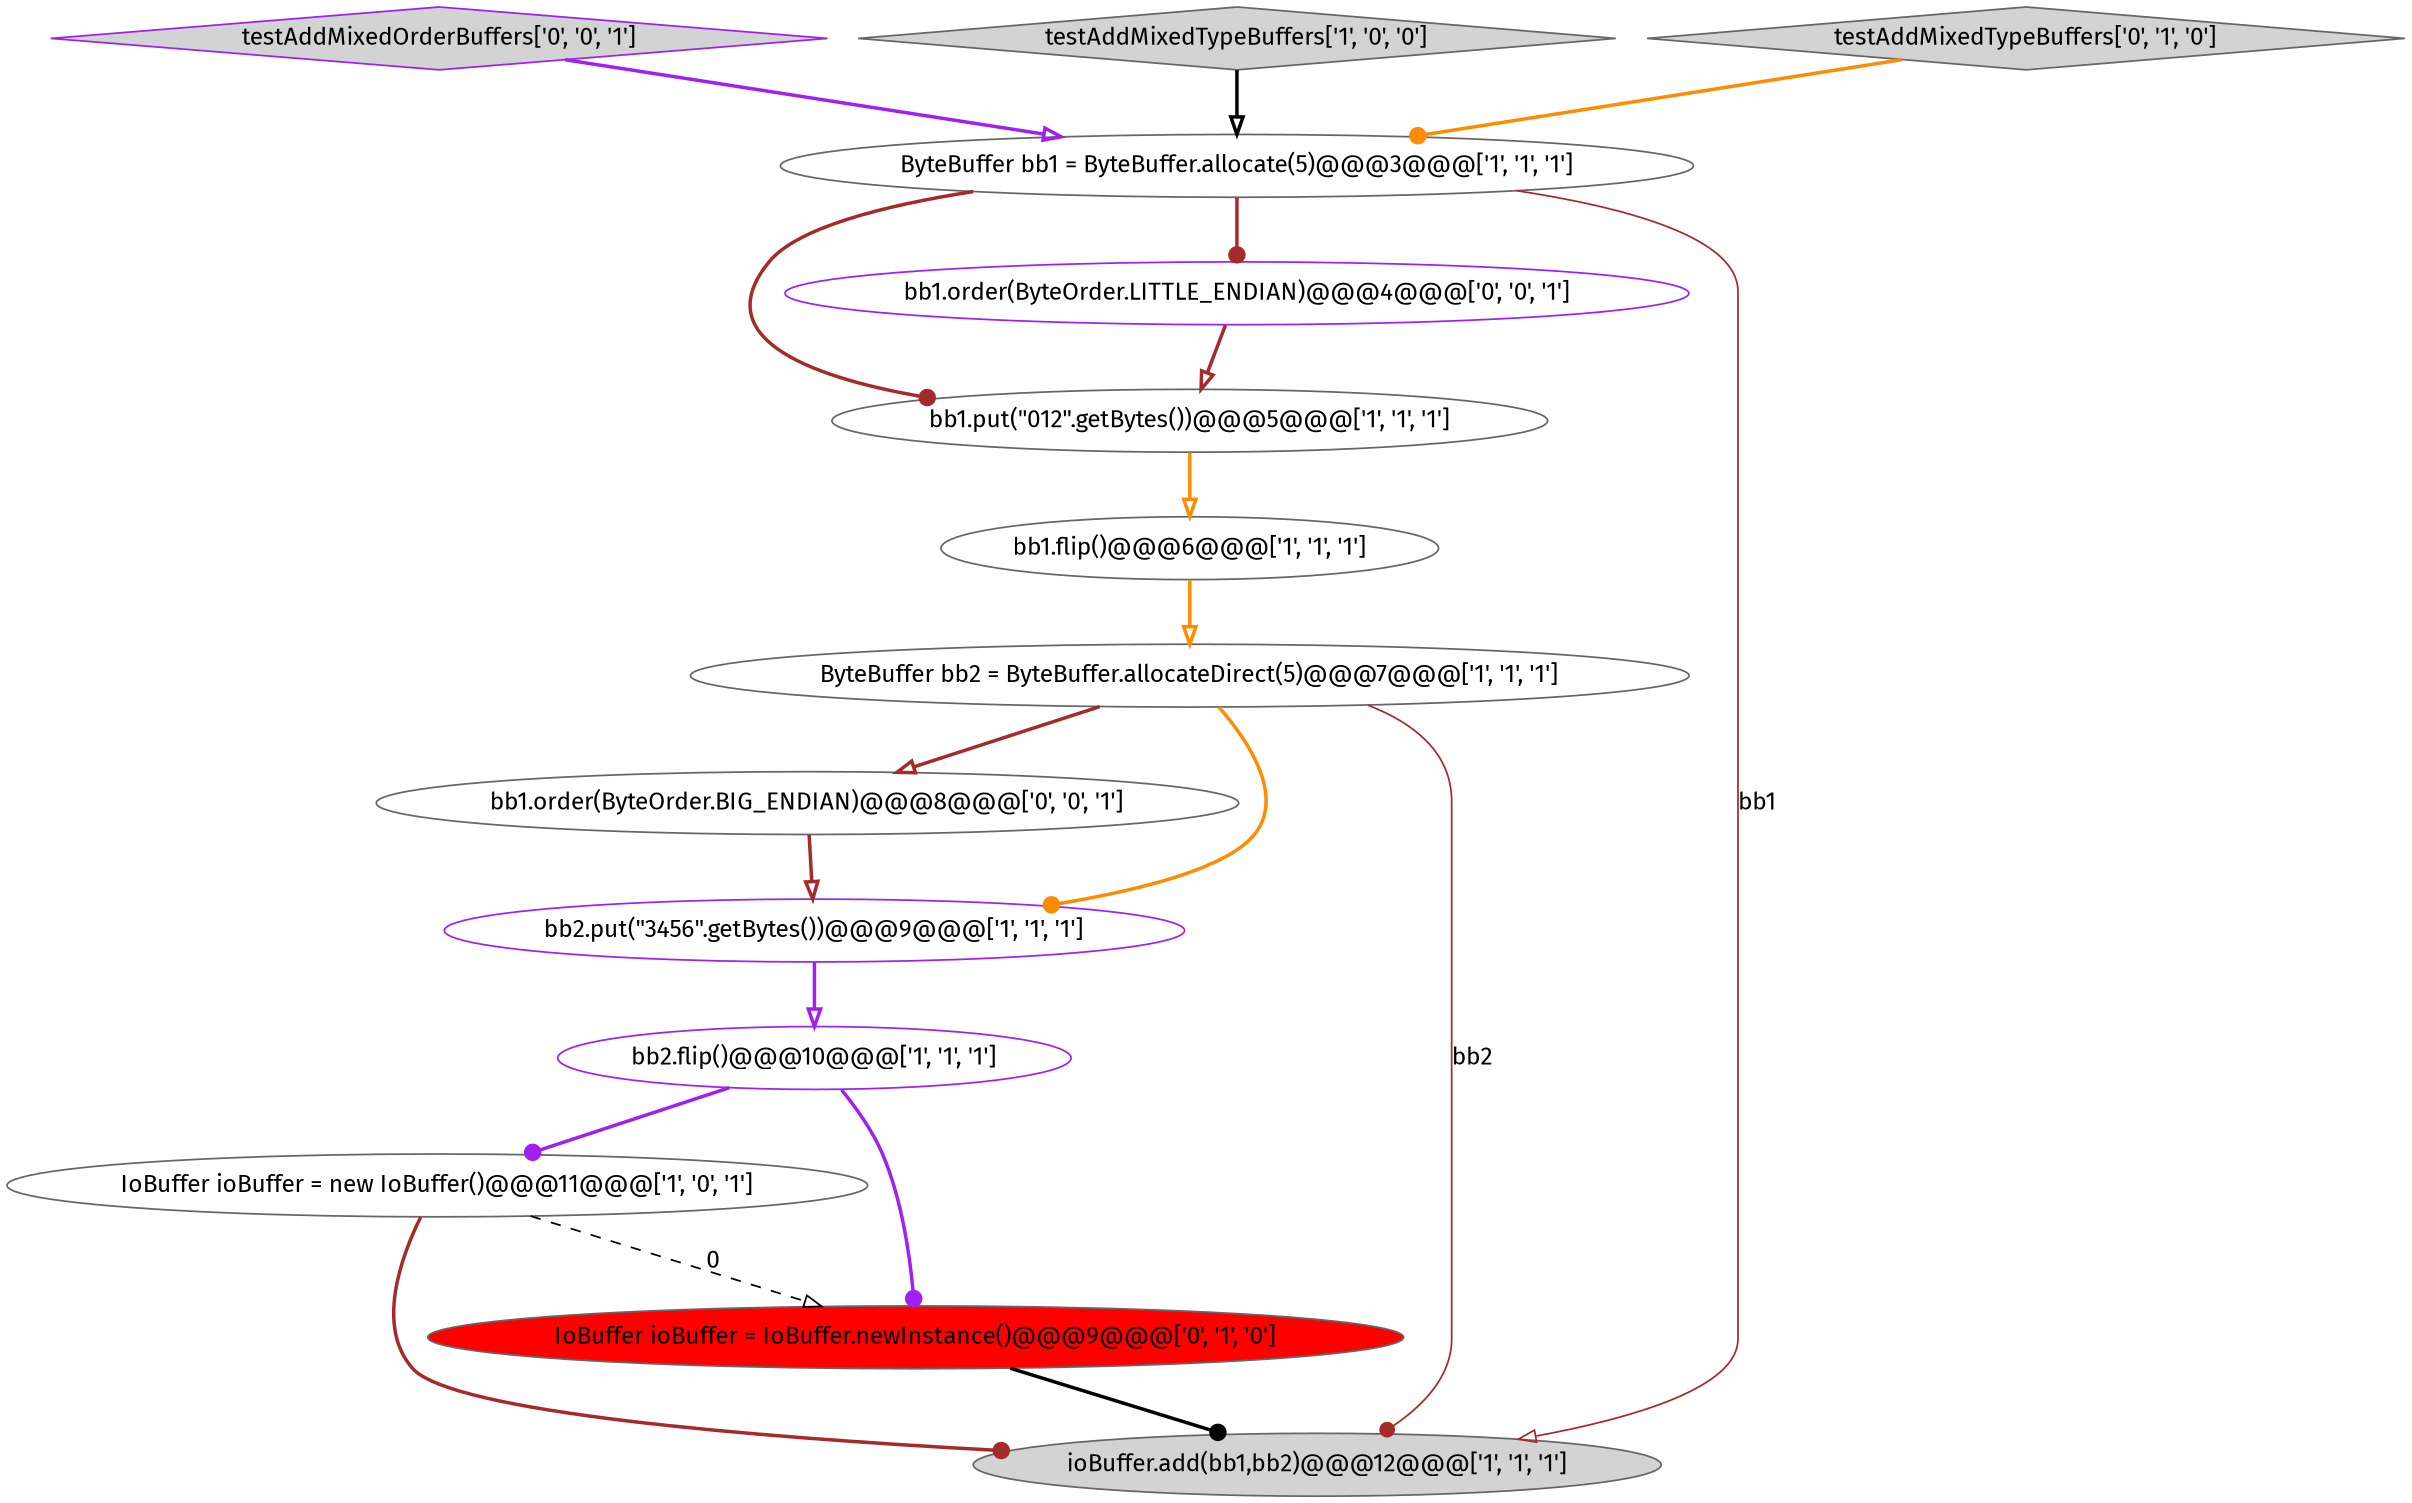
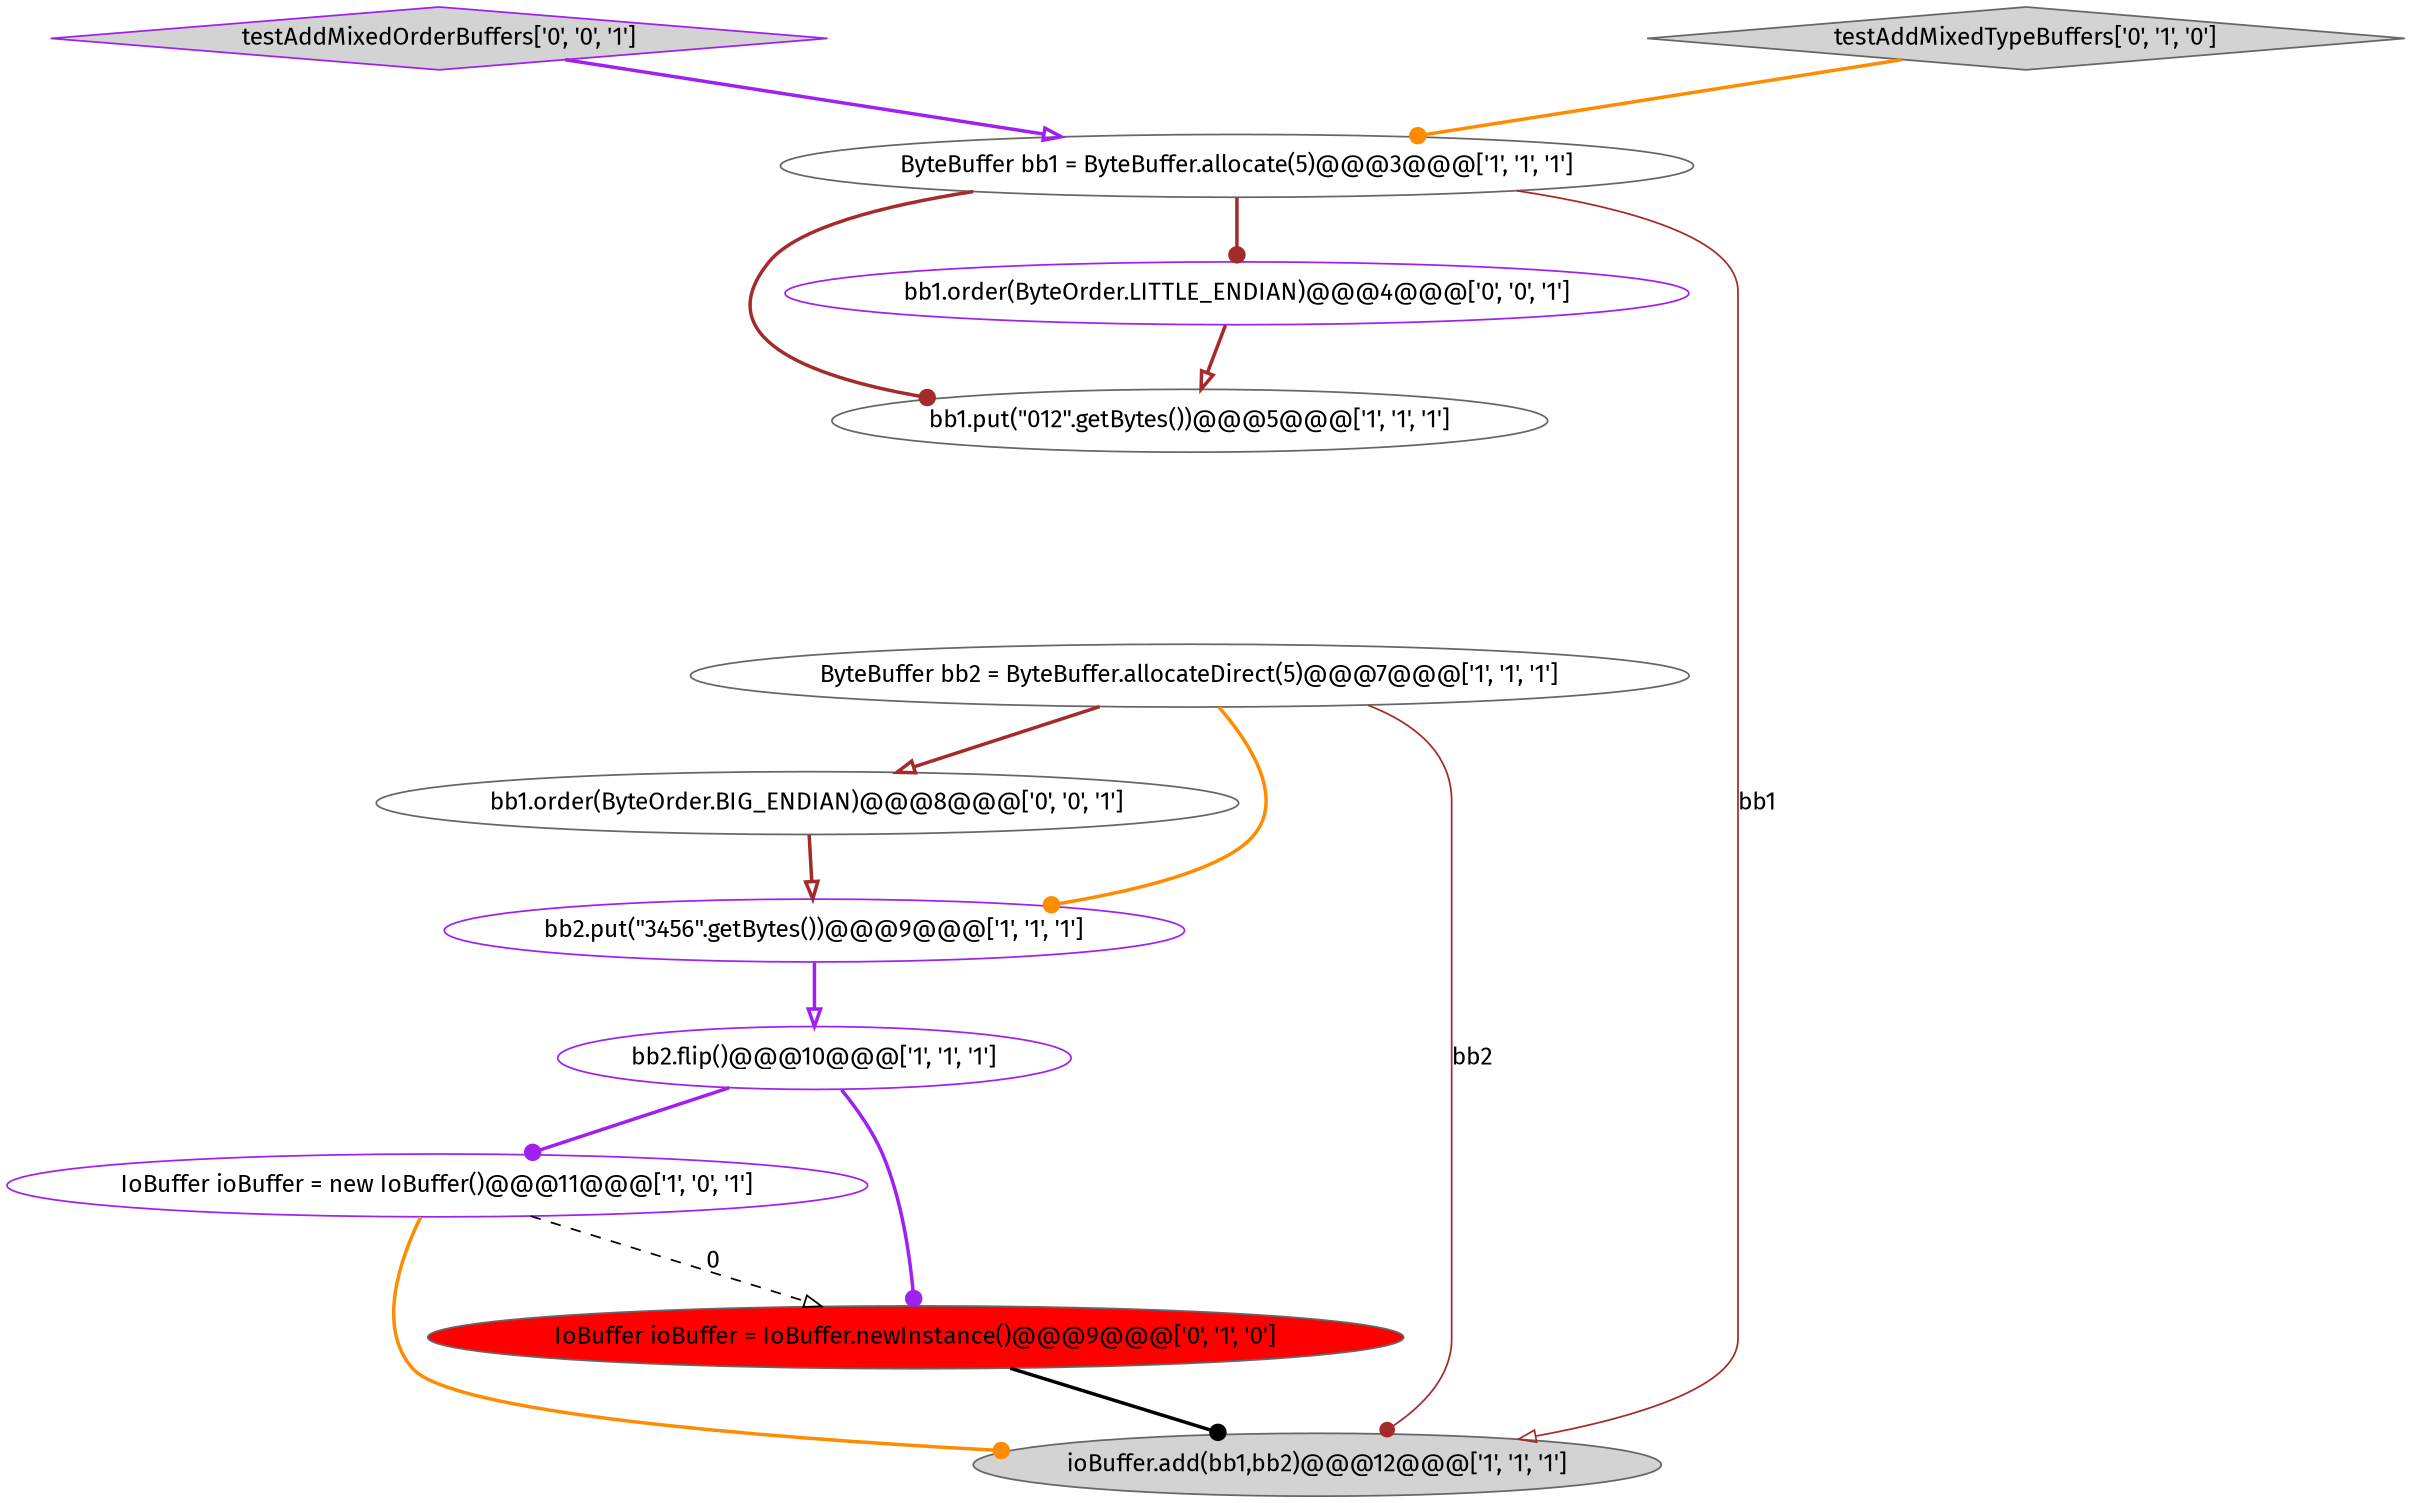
node "testAddMixedTypeBuffers['1', '0', '0']": removed
node "bb1.flip()@@@6@@@['1', '1', '1']": removed
node "IoBuffer ioBuffer = new IoBuffer()@@@11@@@['1', '0', '1']": color gray40 -> purple
edge "IoBuffer ioBuffer = new IoBuffer()@@@11@@@['1', '0', '1']" -> "ioBuffer.add(bb1,bb2)@@@12@@@['1', '1', '1']": color brown -> darkorange
